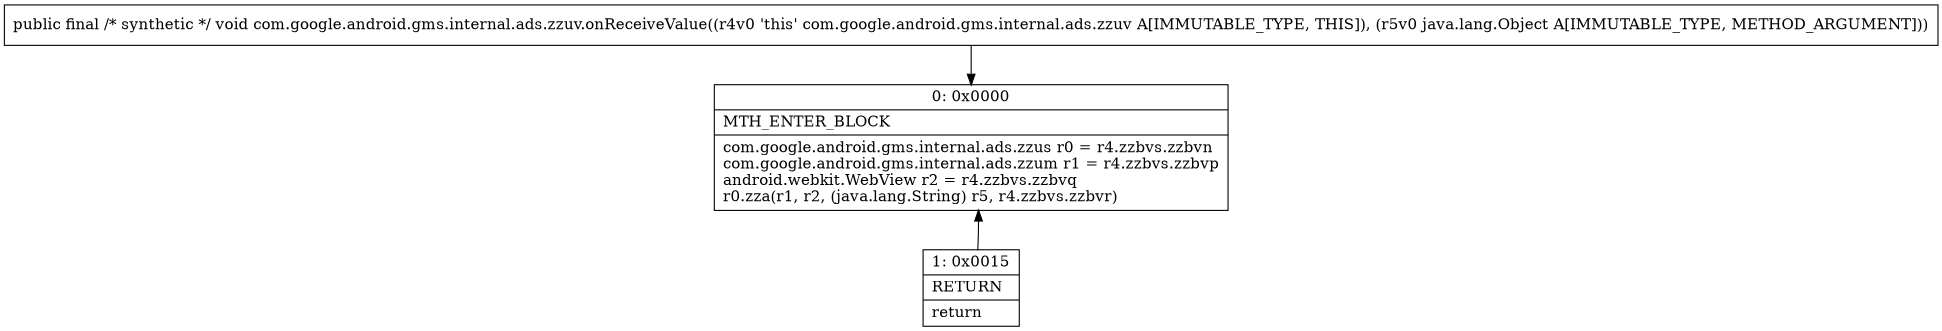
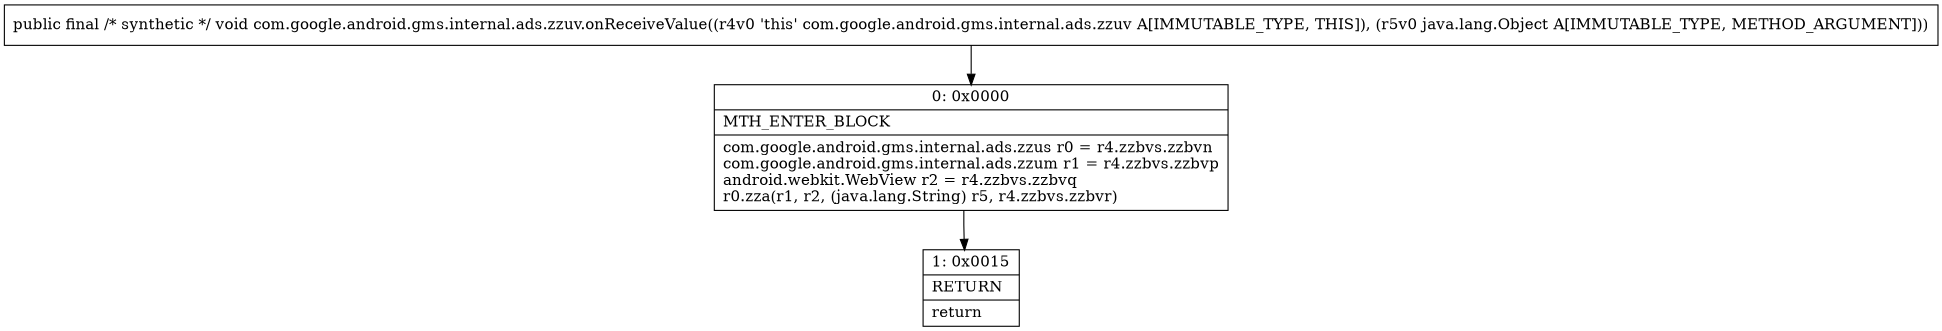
edge "1: 0x0015" -> "0: 0x0000": reversed
